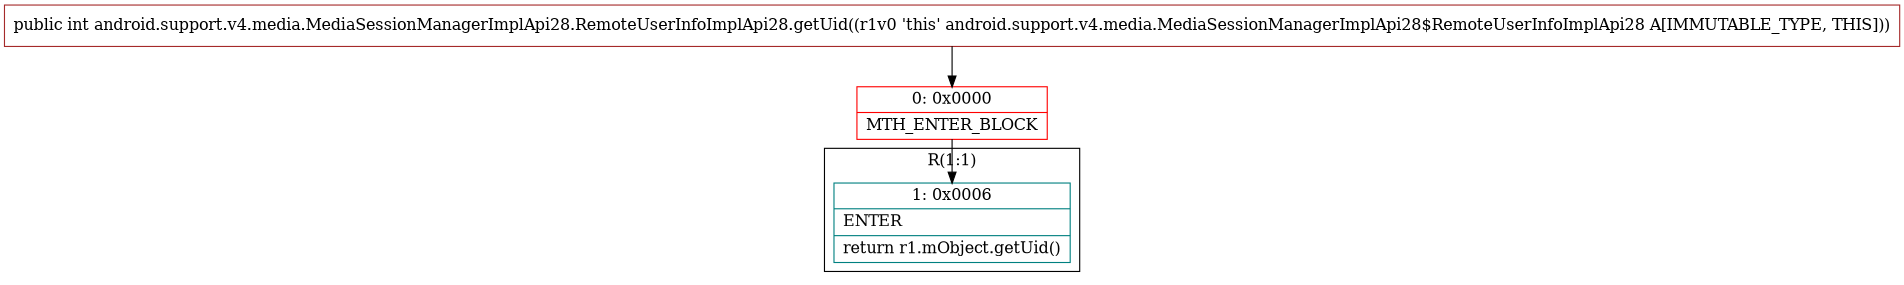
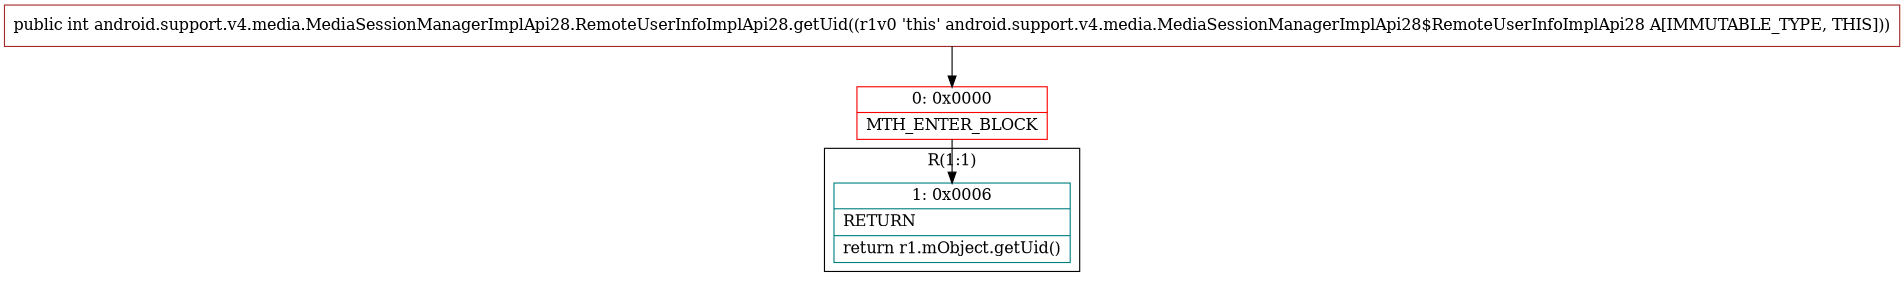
node "1: 0x0006": text "ENTER" -> "RETURN"
